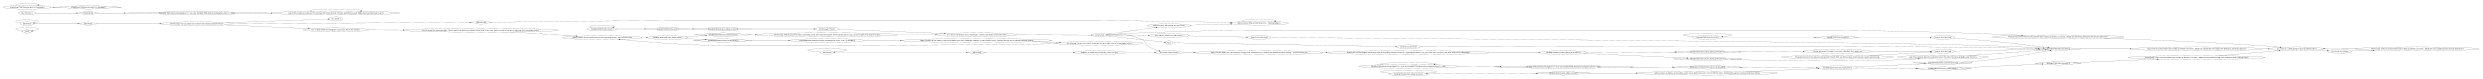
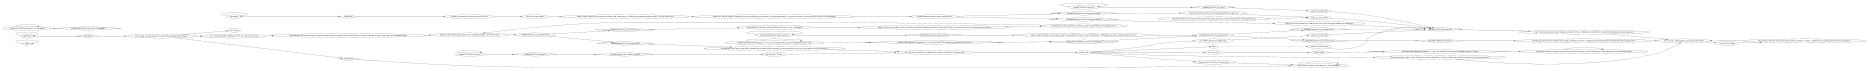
edge "curtains hub" -> "You: Knock *even* harder!": now "curtains hub" -> "You: Knock on it."
